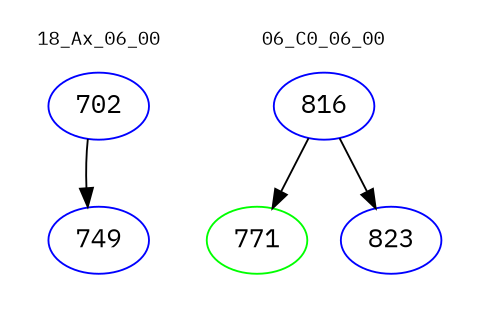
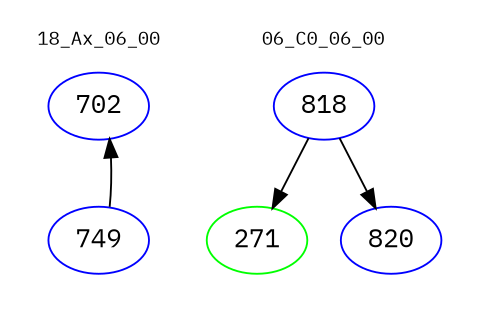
node "816": label "816" -> "818"
edge "702" -> "749": reversed
node "771": label "771" -> "271"
node "823": label "823" -> "820"
